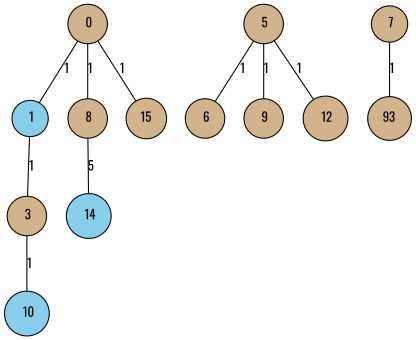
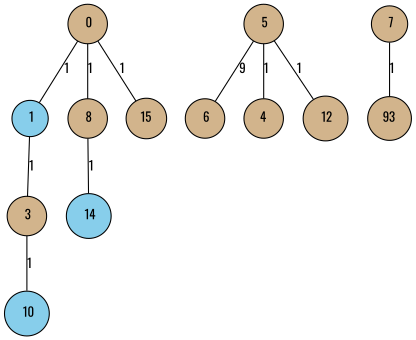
edge "5" -- "6": label "1" -> "9"
node "9": label "9" -> "4"
edge "8" -- "14": label "5" -> "1"
